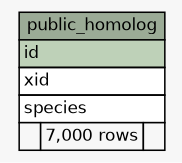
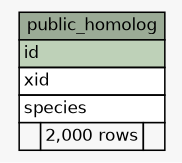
node "public_homolog": text "7,000 rows" -> "2,000 rows"
